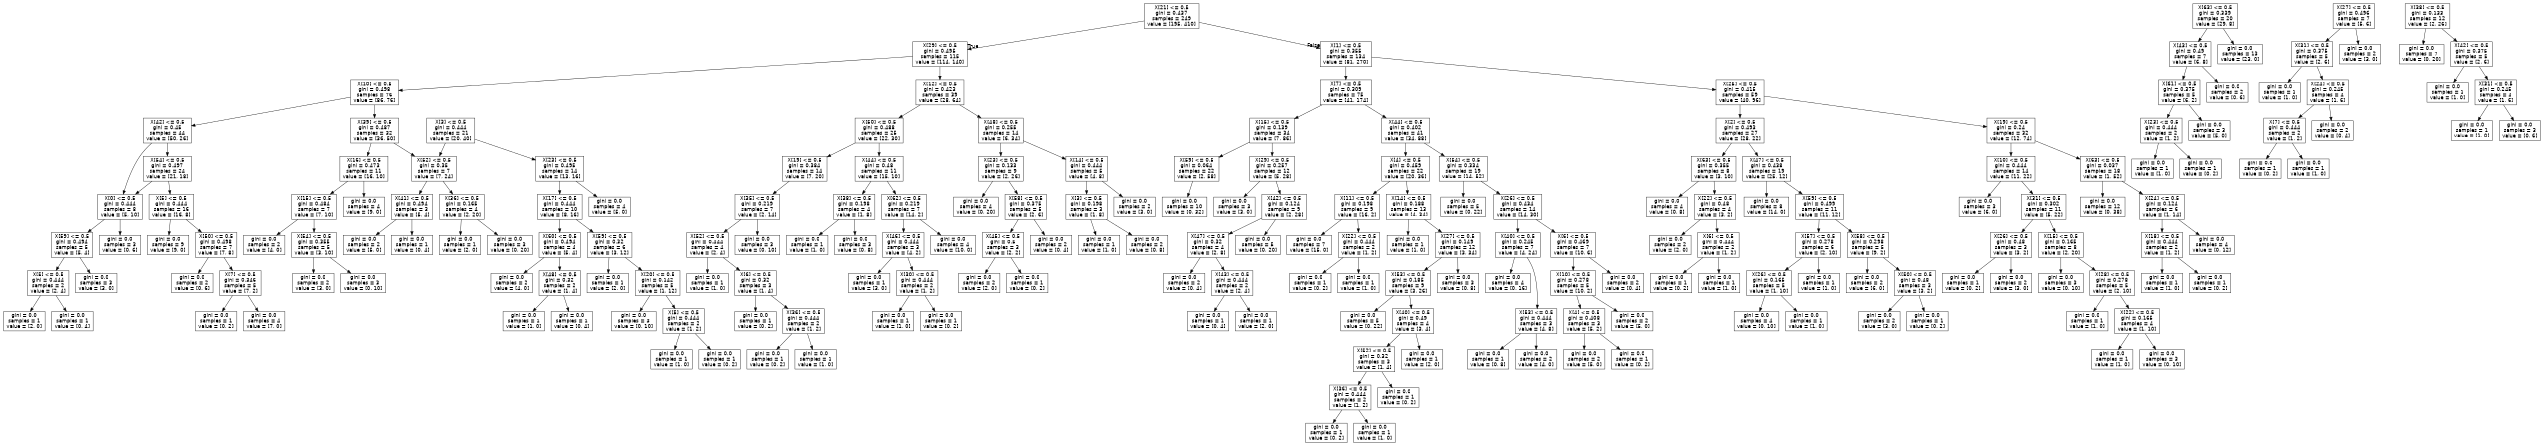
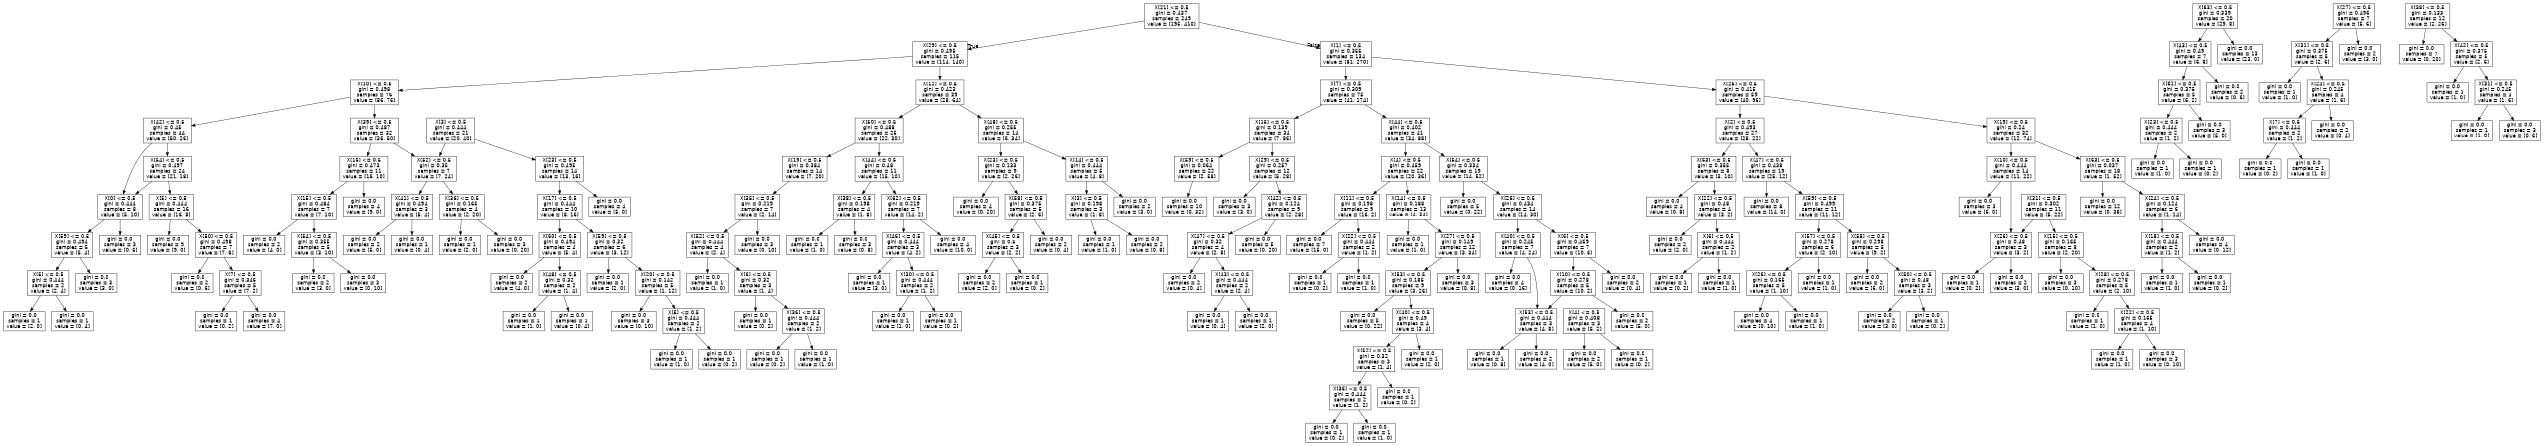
edge "X[10] <= 0.5 gini = 0.444 samples = 14 value = [11, 22]" -> "X[31] <= 0.5 gini = 0.302 samples = 11 value = [5, 22]": now "X[10] <= 0.5 gini = 0.444 samples = 14 value = [11, 22]" -> "X[26] <= 0.5 gini = 0.48 samples = 3 value = [3, 2]"
edge "X[10] <= 0.5 gini = 0.278 samples = 5 value = [10, 2]" -> "X[4] <= 0.5 gini = 0.408 samples = 3 value = [5, 2]": now "X[10] <= 0.5 gini = 0.278 samples = 5 value = [10, 2]" -> "X[53] <= 0.5 gini = 0.444 samples = 3 value = [4, 8]"
